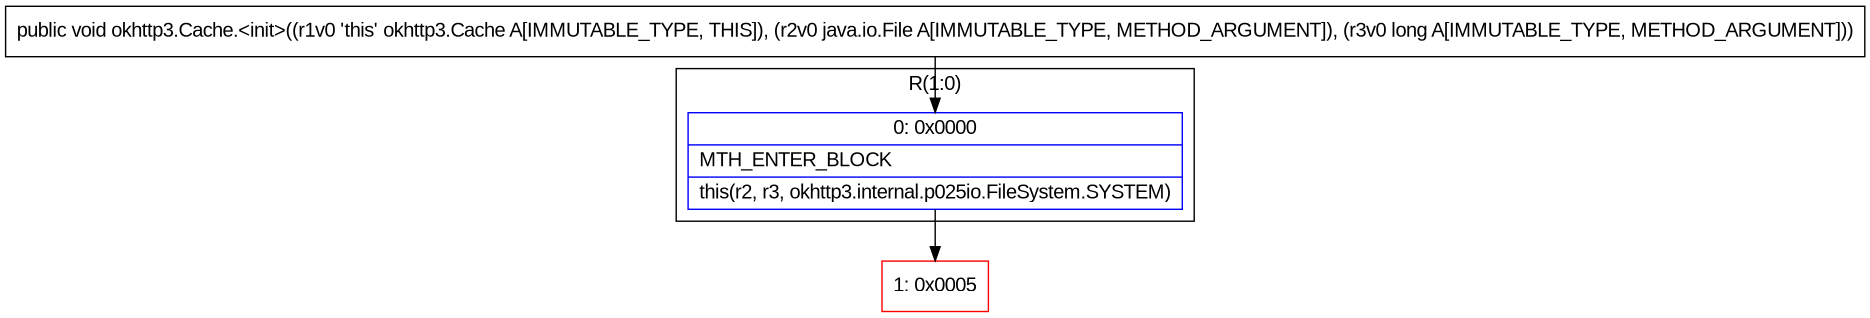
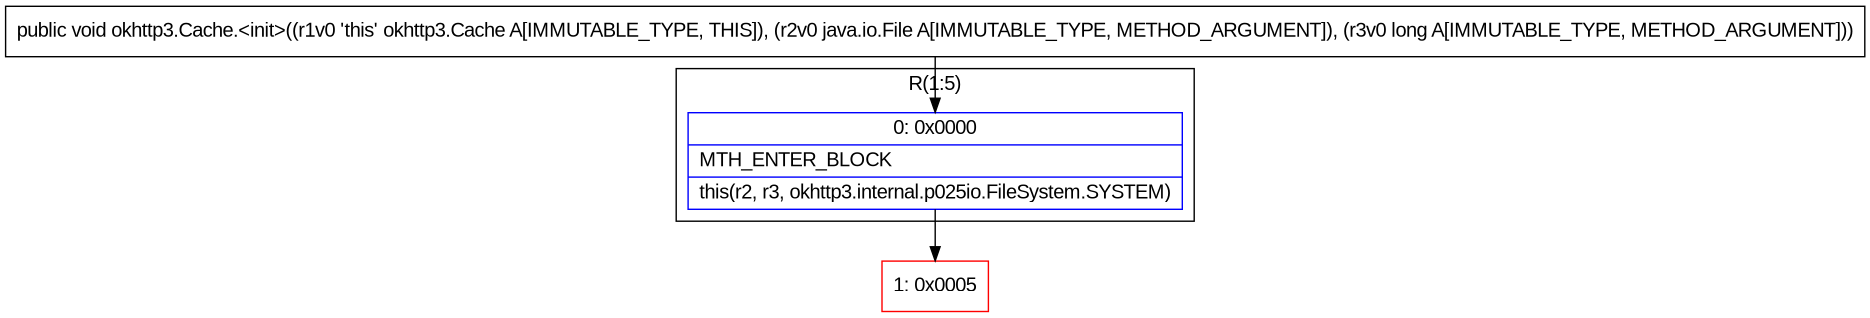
cluster "R(1:0)": label "R(1:0)" -> "R(1:5)"
